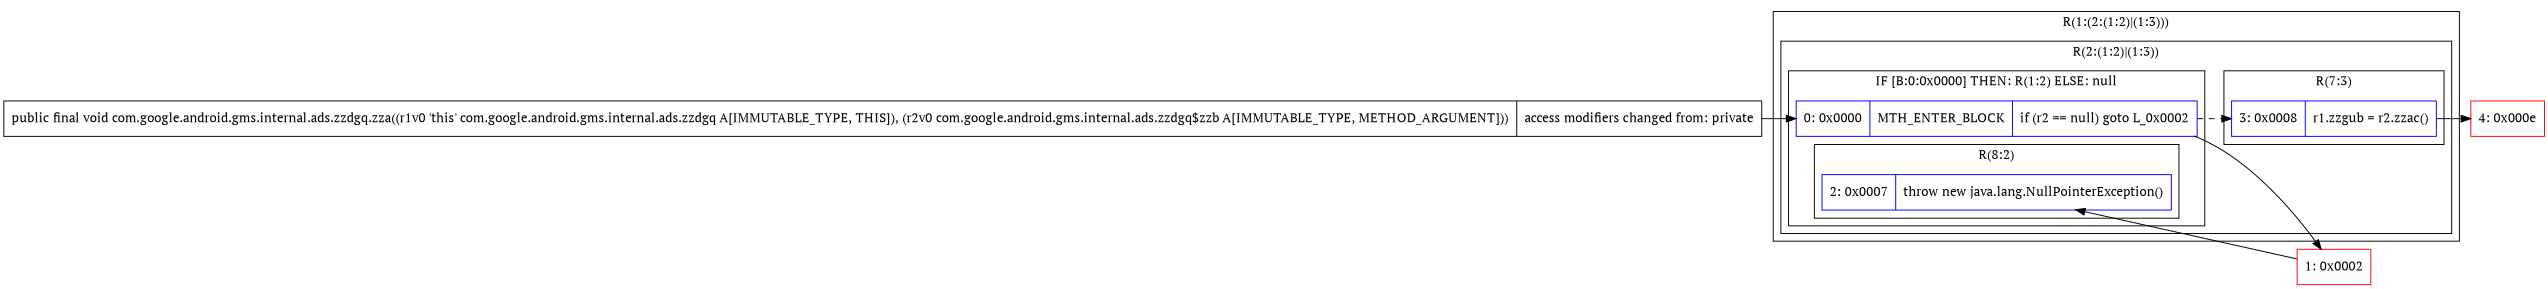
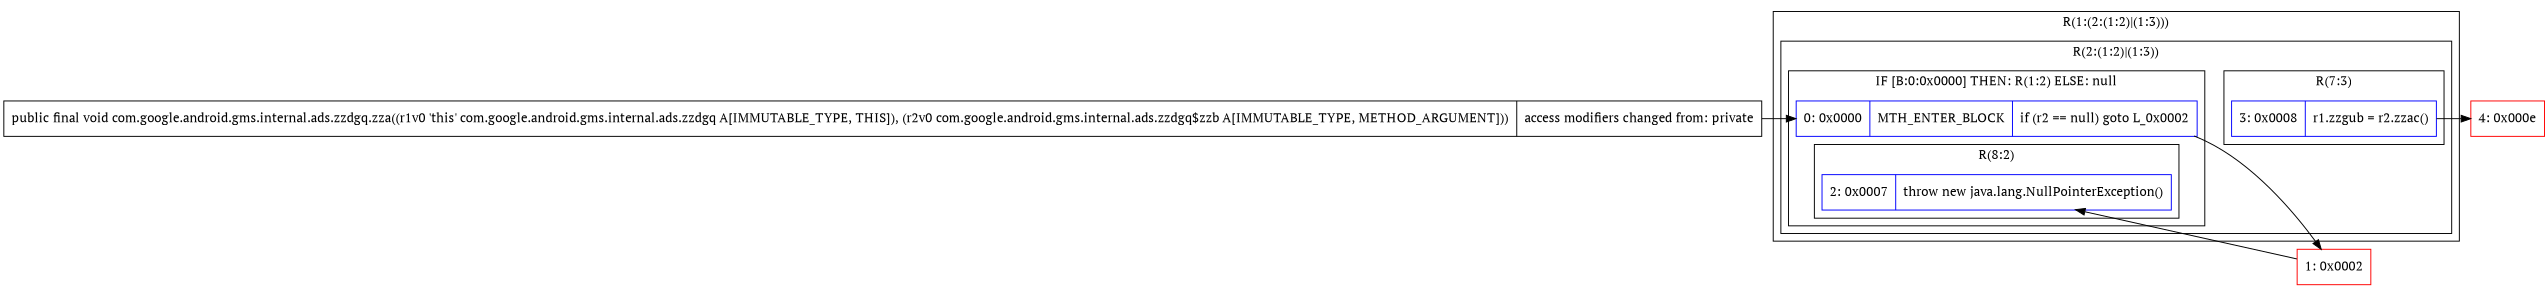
edge "0: 0x0000" -> "3: 0x0008": removed
